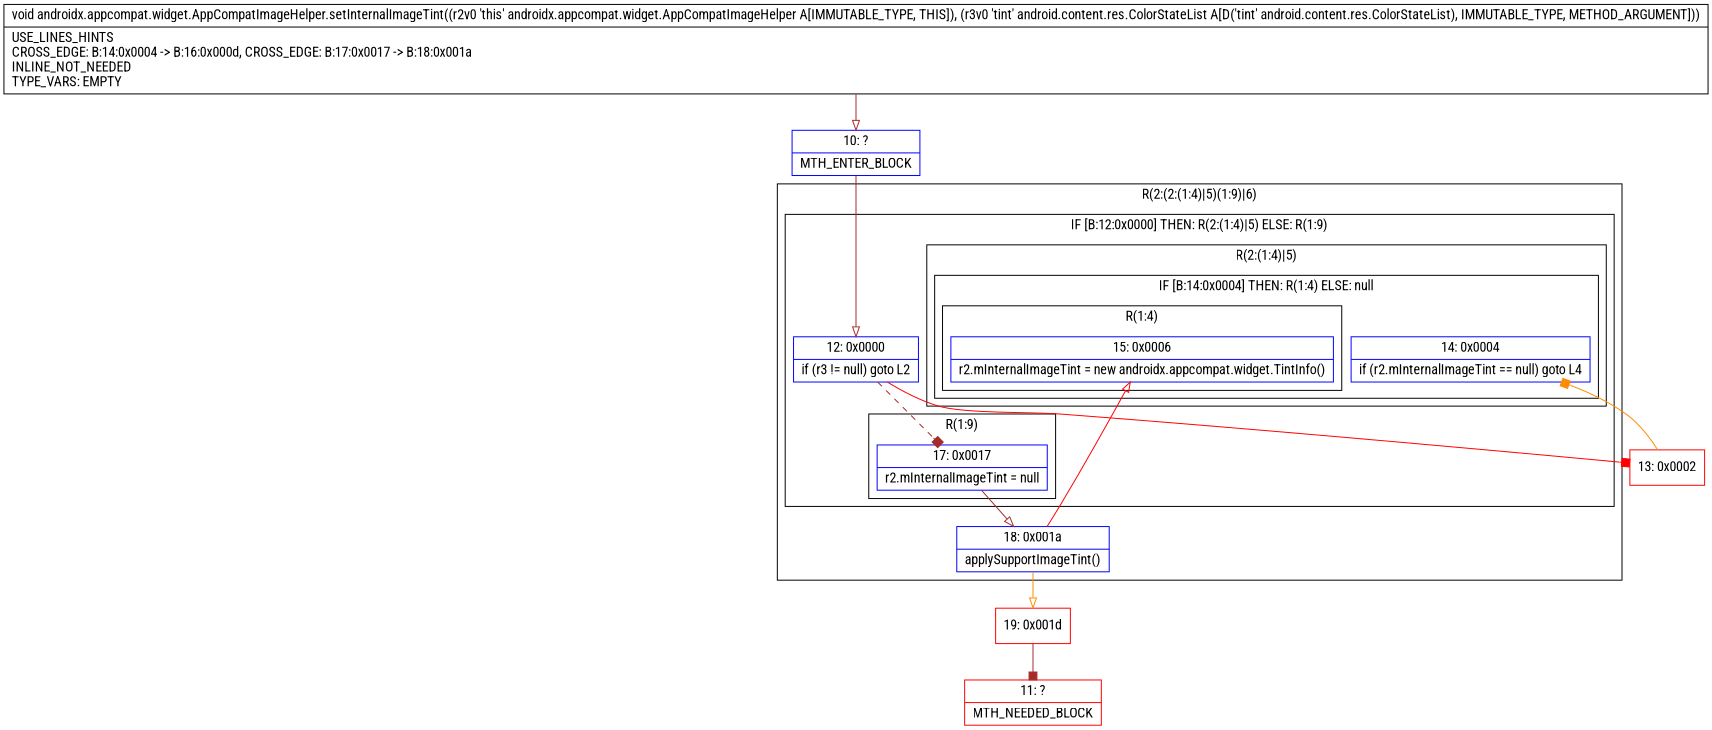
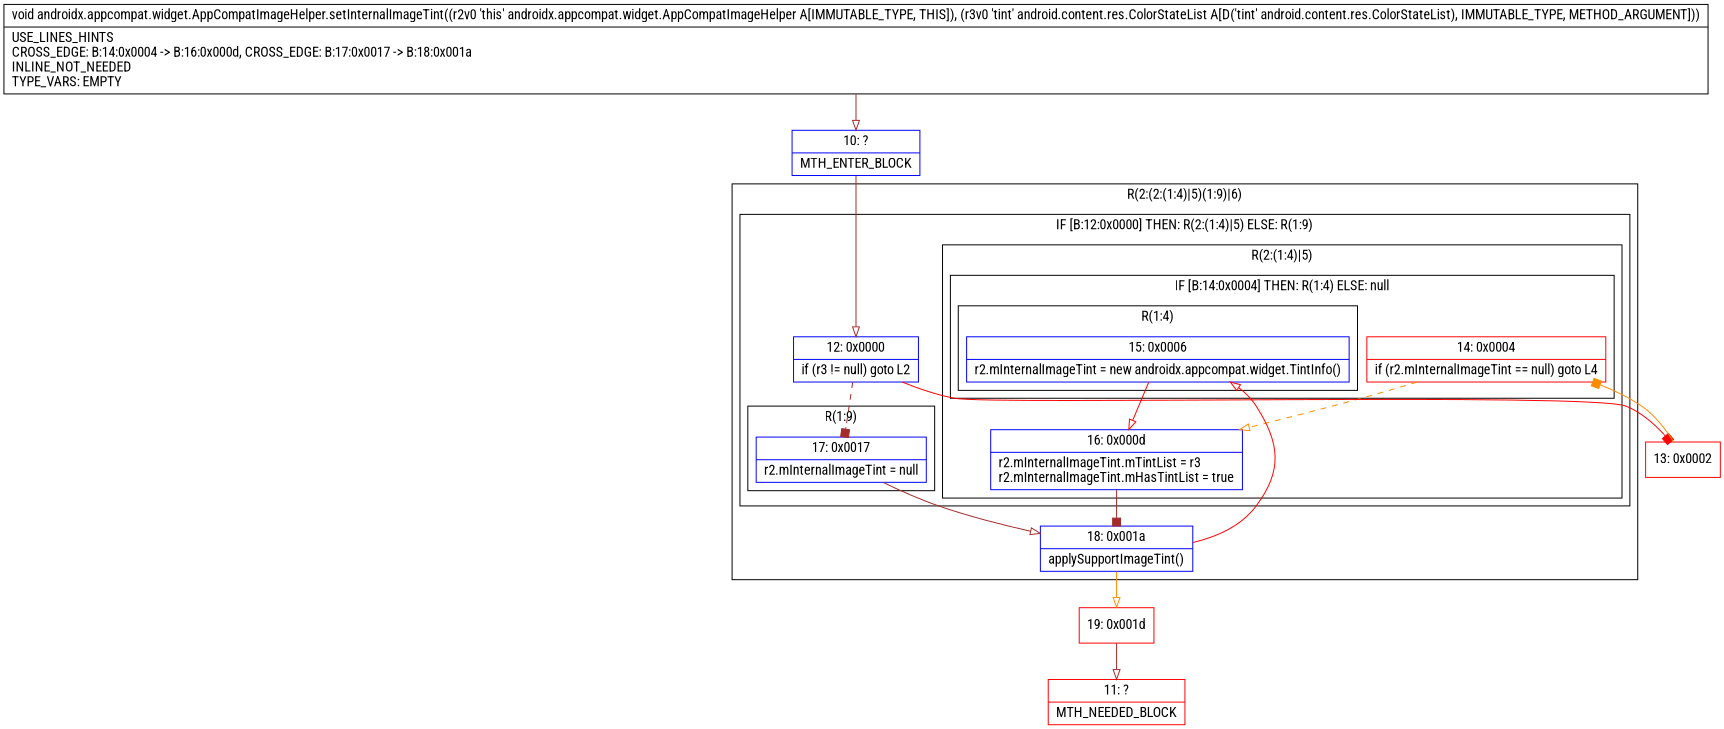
node "14: 0x0004": color blue -> red
node "16: 0x000d": added
edge "19: 0x001d" -> "11: ?": arrowhead box -> onormal
